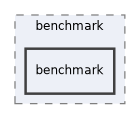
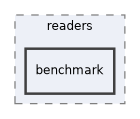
cluster "benchmark": label "benchmark" -> "readers"
